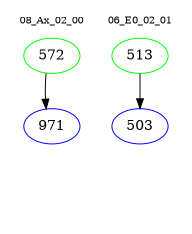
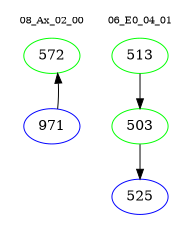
cluster "06_E0_02_01": label "06_E0_02_01" -> "06_E0_04_01"
edge "572" -> "971": reversed
node "503": color blue -> green
node "525": added
